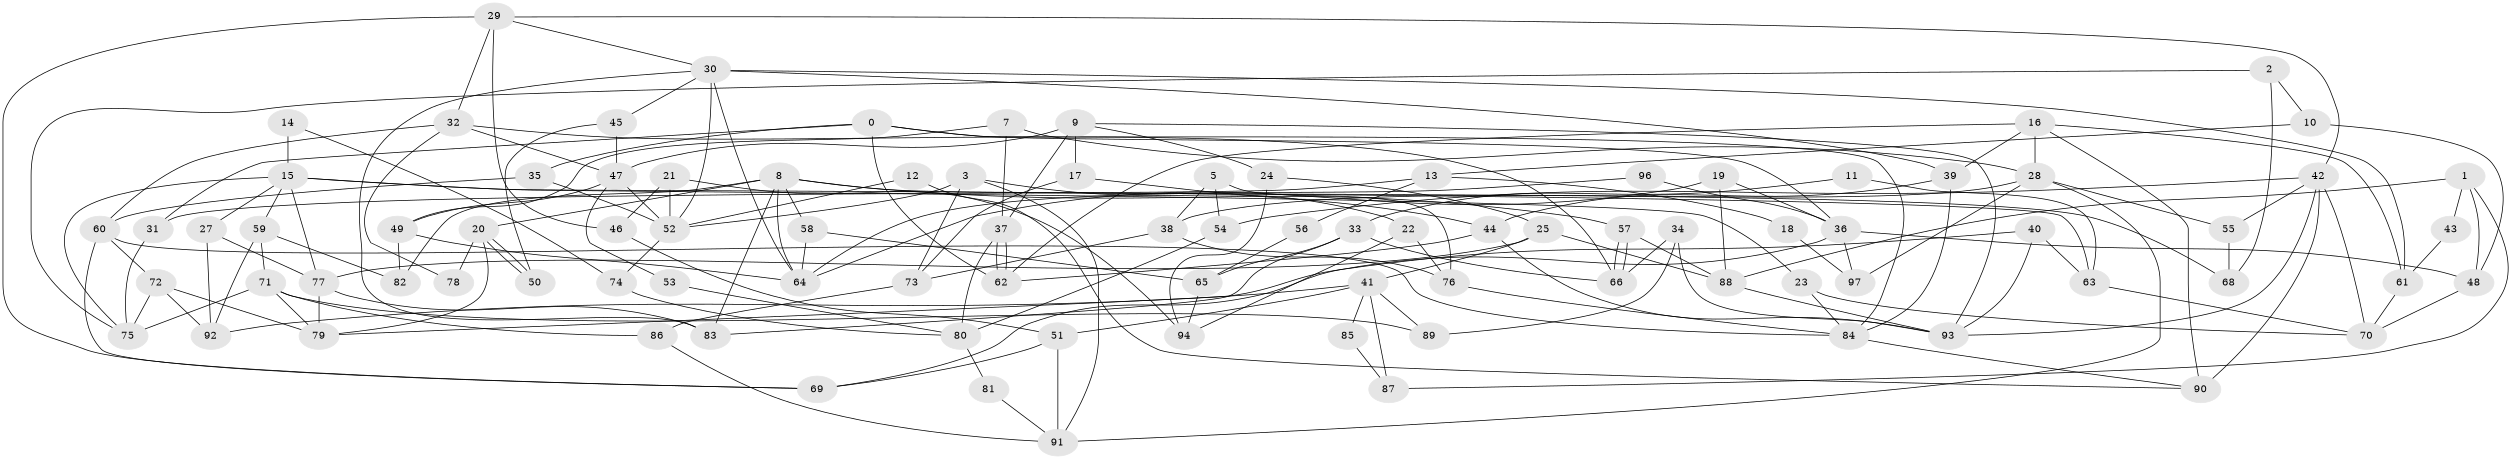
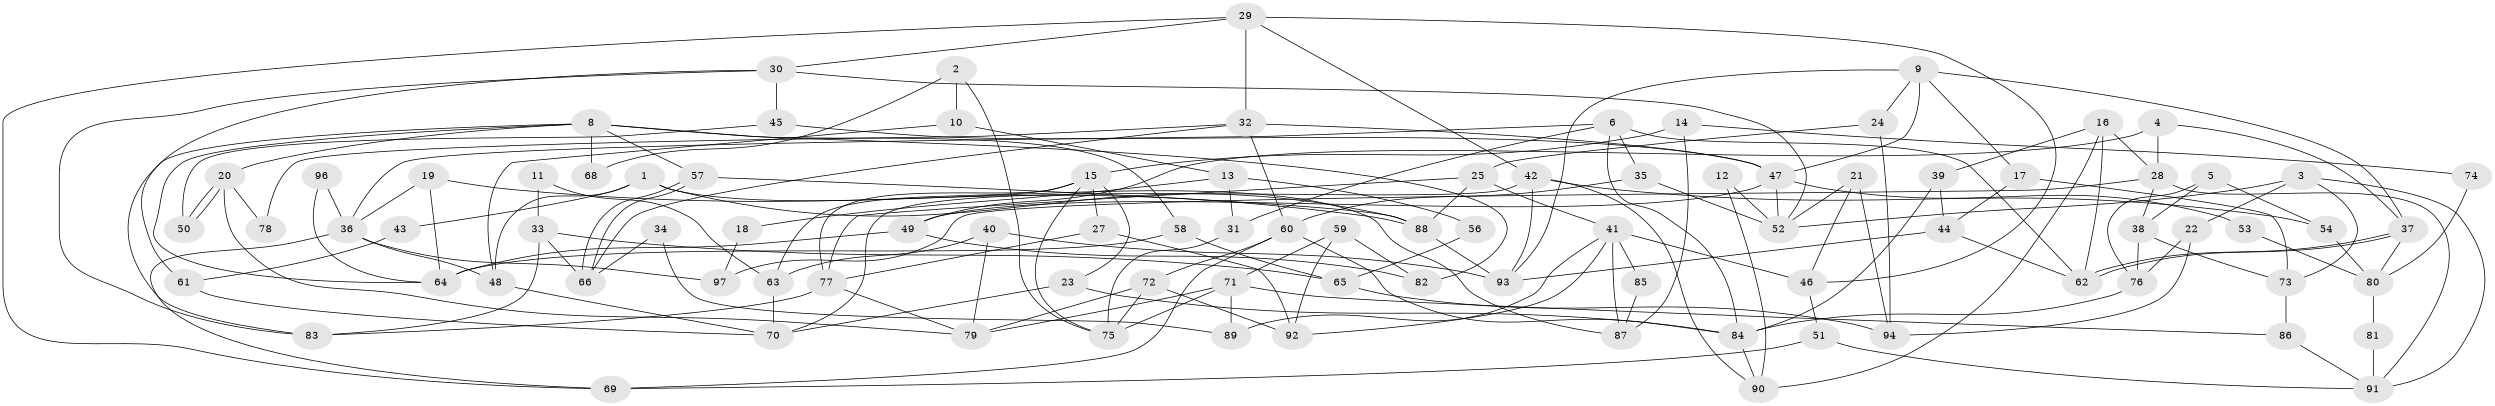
edge "30" -- "39": removed
node "0": label "0" -> "6"
node "7": label "7" -> "4"
edge "16" -- "61": removed
edge "30" -- "64": removed
edge "15" -- "59": removed
node "55": removed
edge "14" -- "87": added
edge "52" -- "74": removed
edge "41" -- "51": now "41" -- "46"
edge "34" -- "93": removed
